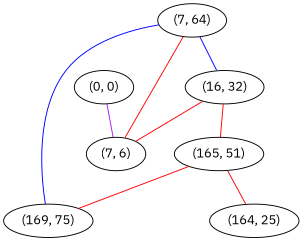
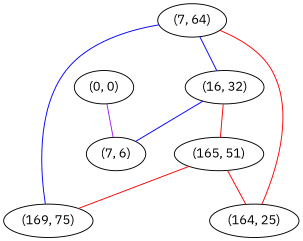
edge "(7, 64)" -- "(7, 6)": now "(7, 64)" -- "(164, 25)"
edge "(16, 32)" -- "(7, 6)": color red -> blue
